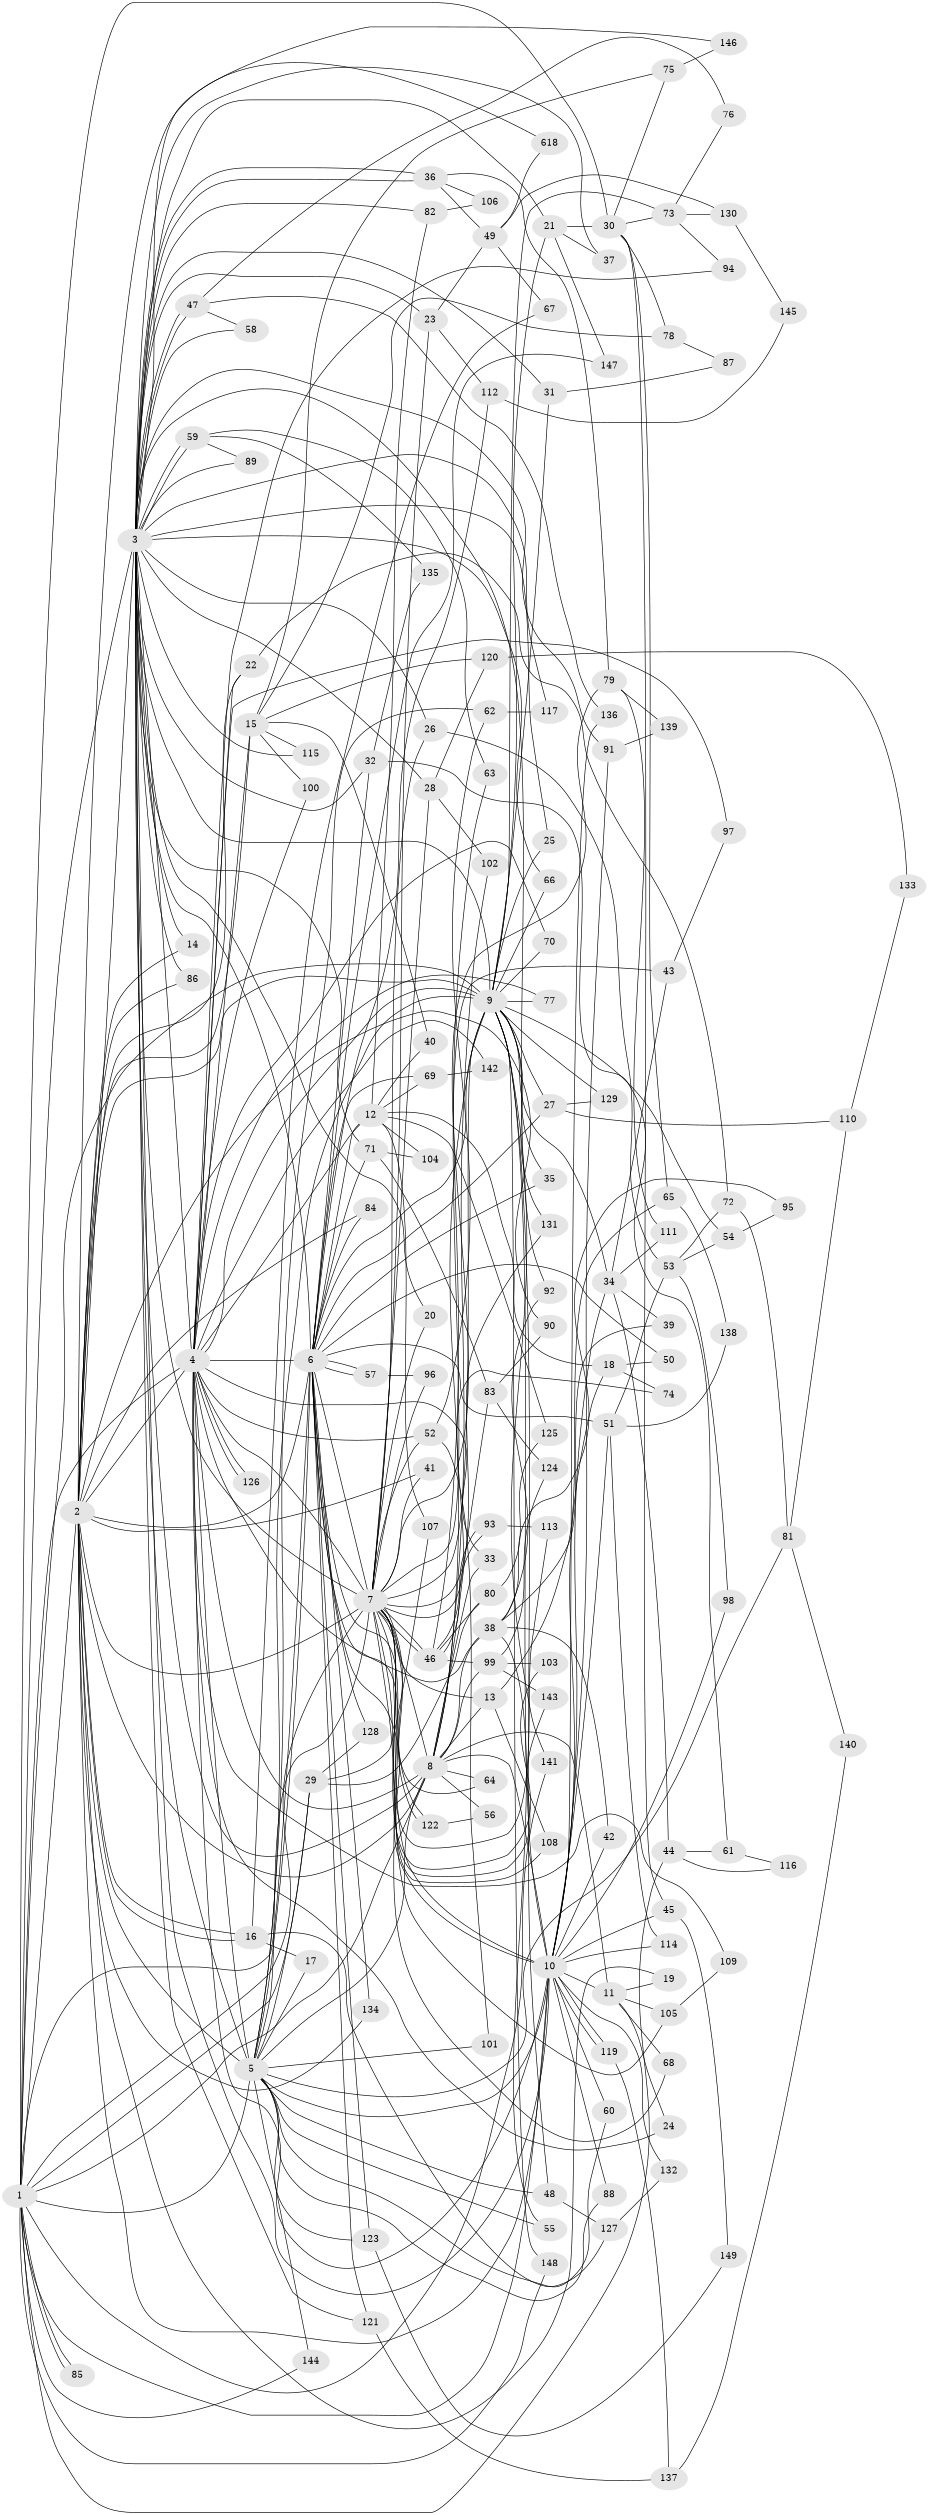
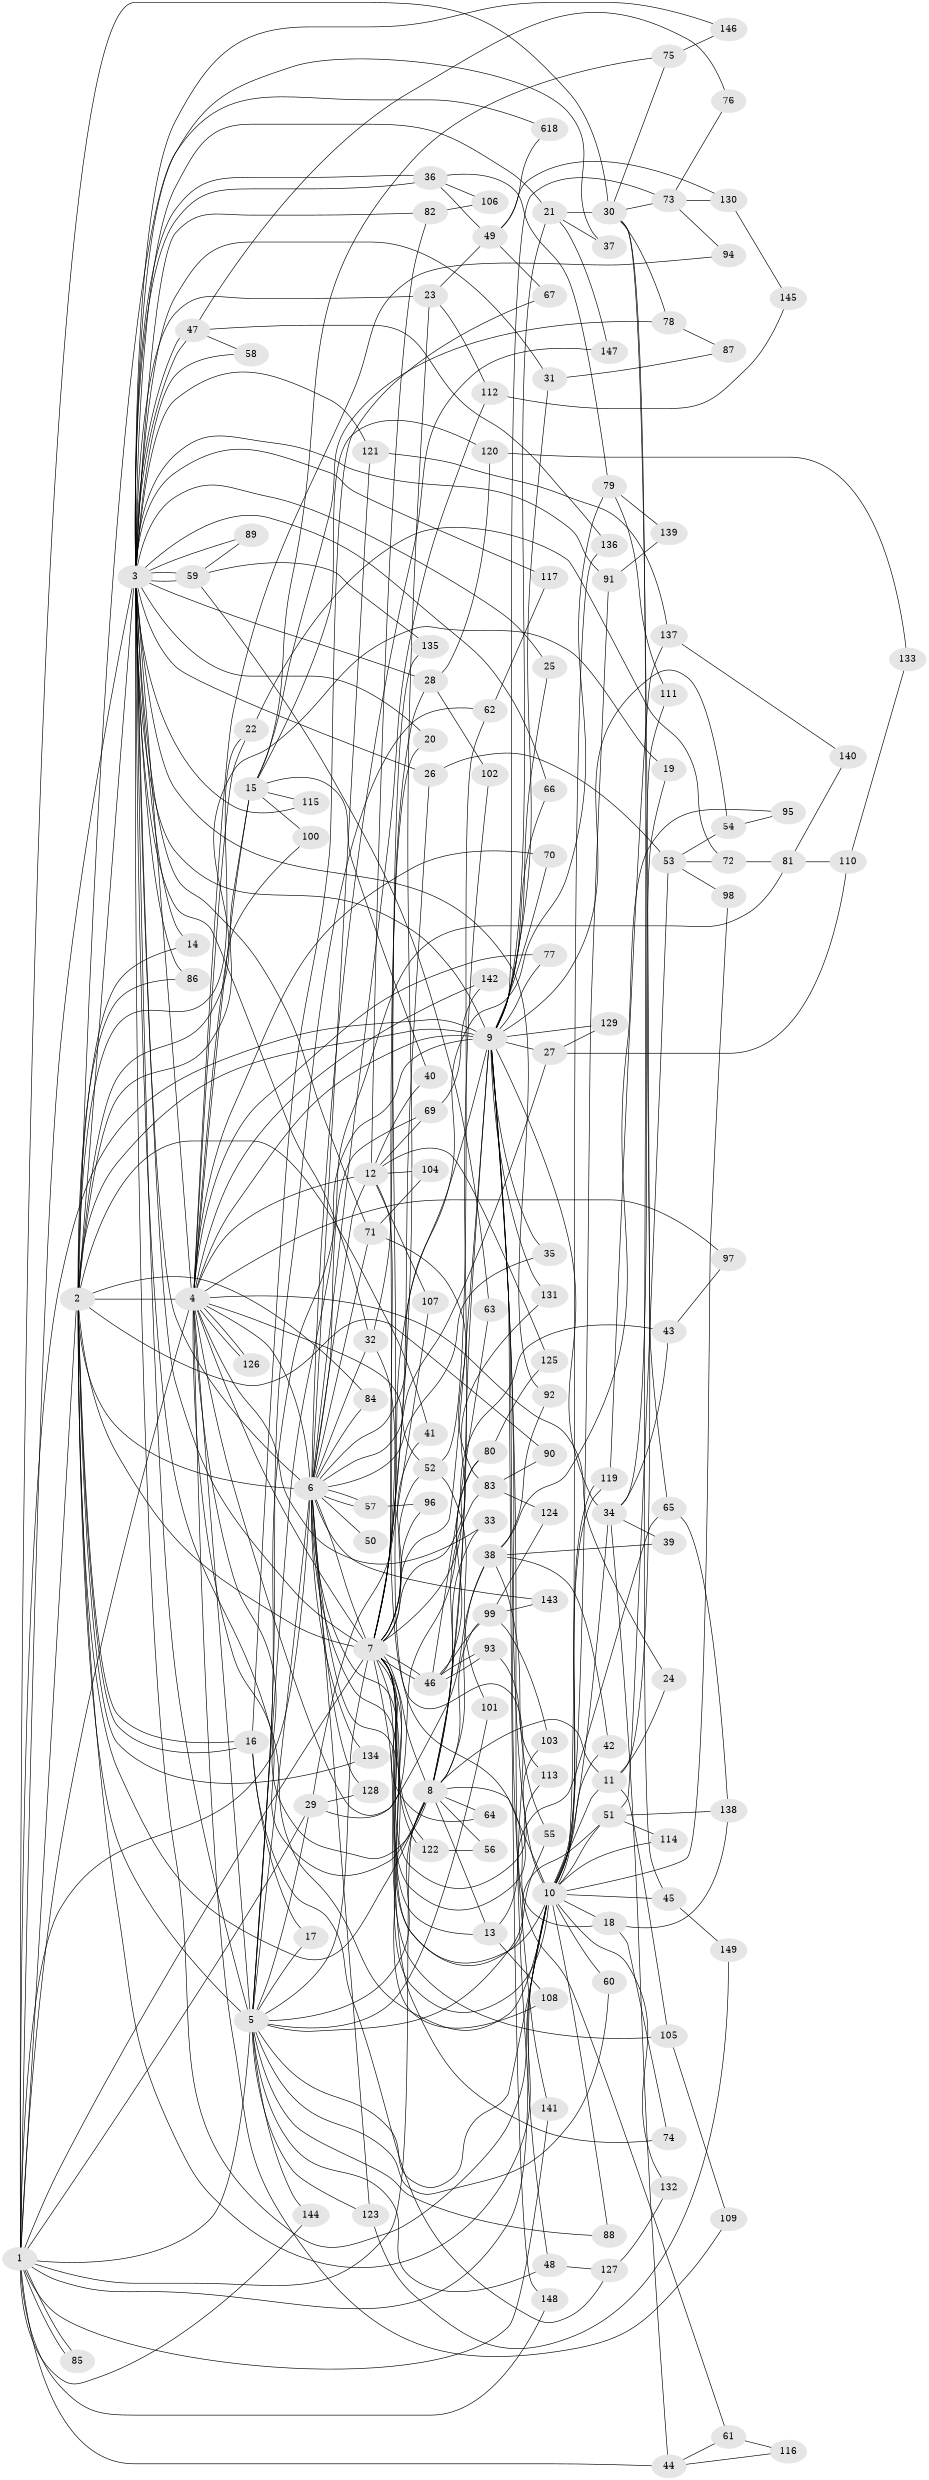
edge "50" -- "18": now "138" -- "18"
node "68": removed
